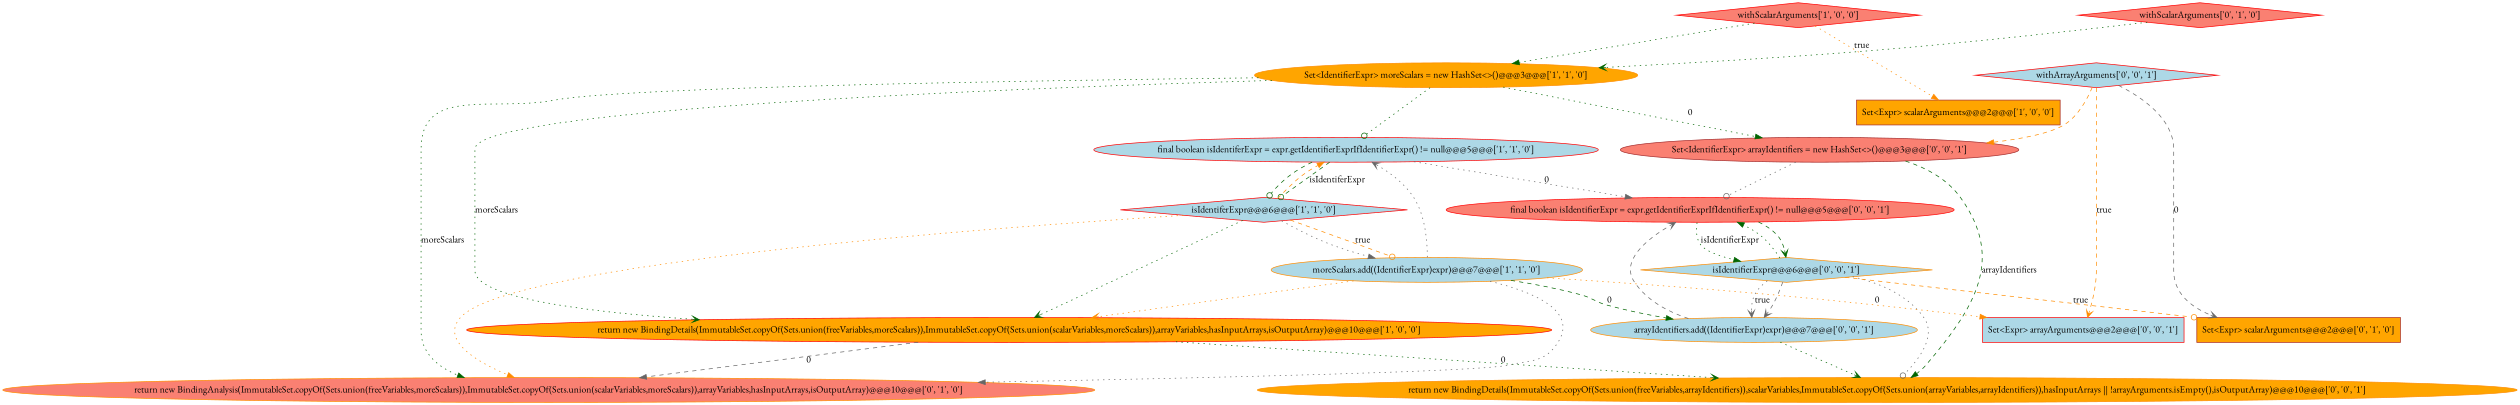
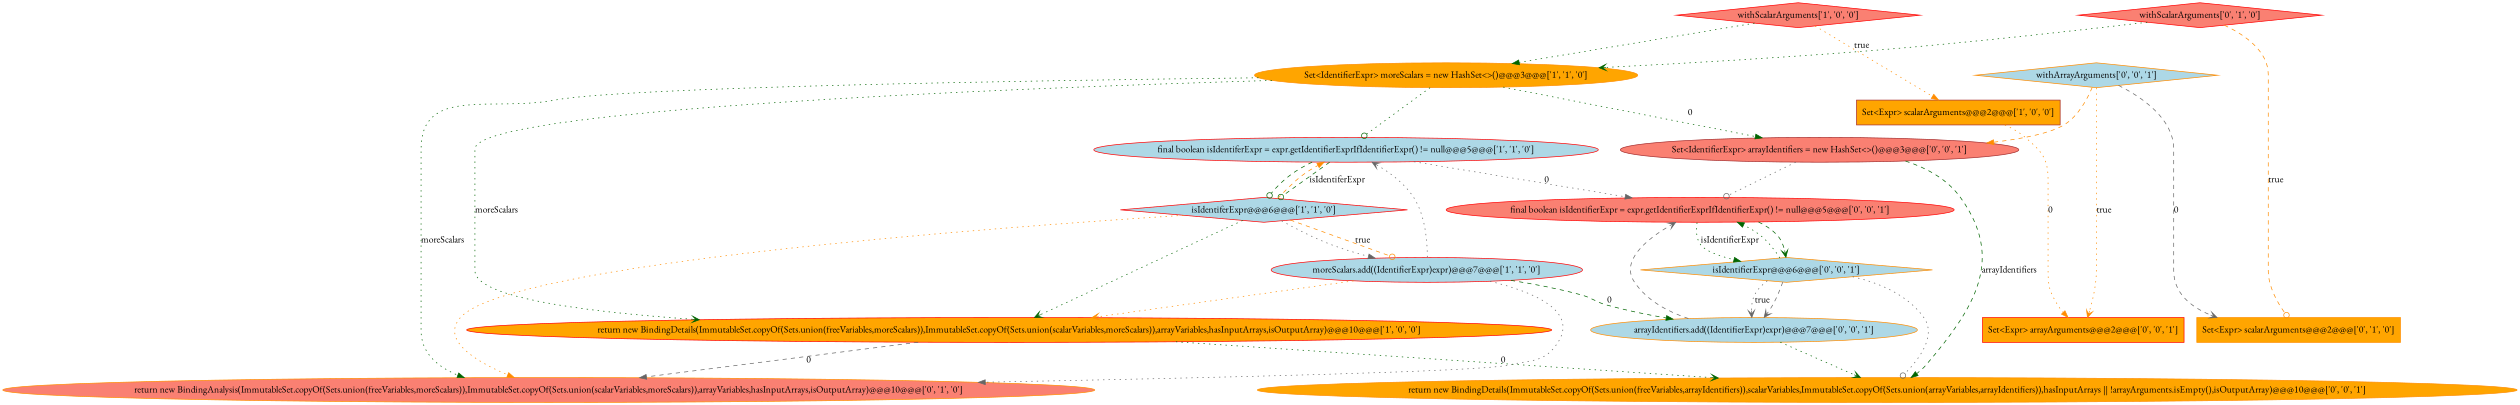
node "withArrayArguments['0', '0', '1']": color red -> darkorange
edge "withArrayArguments['0', '0', '1']" -> "Set<Expr> arrayArguments@@@2@@@['0', '0', '1']": style dashed -> dotted
node "moreScalars.add((IdentifierExpr)expr)@@@7@@@['1', '1', '0']": color darkorange -> red
edge "moreScalars.add((IdentifierExpr)expr)@@@7@@@['1', '1', '0']" -> "Set<Expr> arrayArguments@@@2@@@['0', '0', '1']": now "Set<Expr> scalarArguments@@@2@@@['1', '0', '0']" -> "Set<Expr> arrayArguments@@@2@@@['0', '0', '1']"
edge "isIdentifierExpr@@@6@@@['0', '0', '1']" -> "Set<Expr> scalarArguments@@@2@@@['0', '1', '0']": now "withScalarArguments['0', '1', '0']" -> "Set<Expr> scalarArguments@@@2@@@['0', '1', '0']"
node "Set<Expr> arrayArguments@@@2@@@['0', '0', '1']": fillcolor lightblue -> orange
node "Set<Expr> scalarArguments@@@2@@@['0', '1', '0']": color brown -> darkorange
